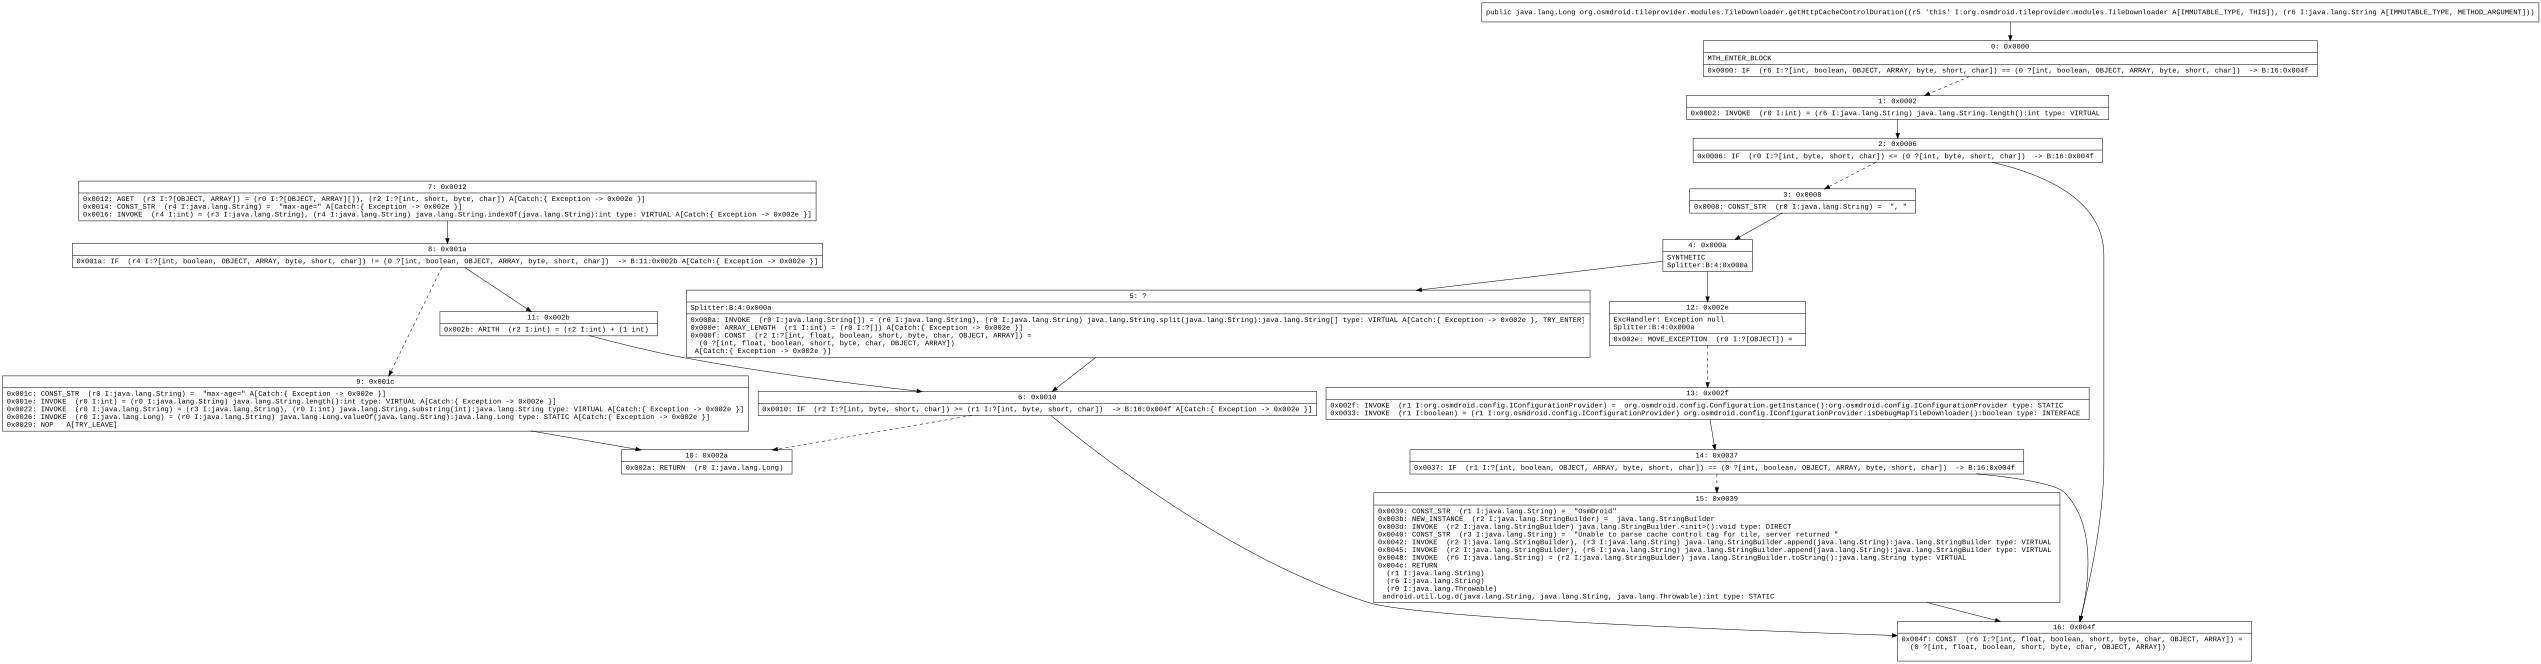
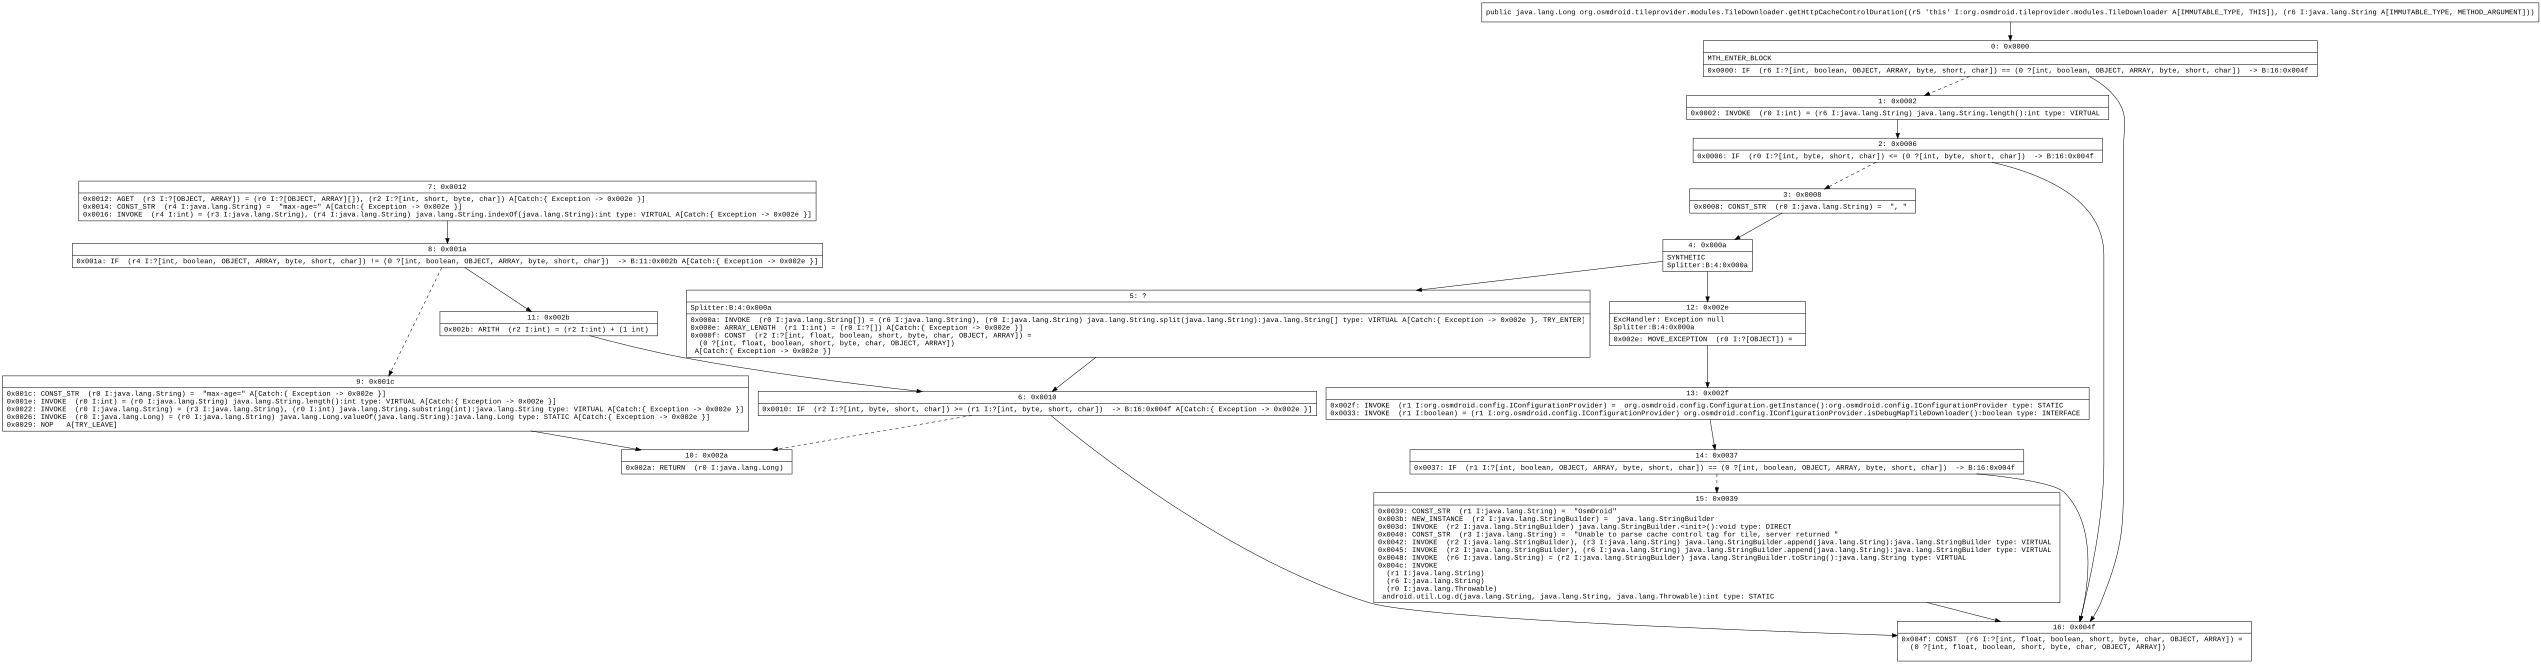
edge "0: 0x0000" -> "16: 0x004f": added
edge "12: 0x002e" -> "13: 0x002f": style dashed -> solid
node "15: 0x0039": text "0x004c: RETURN" -> "0x004c: INVOKE"
